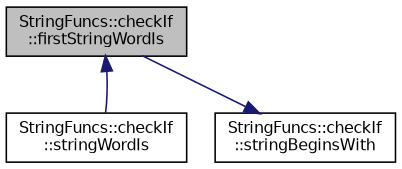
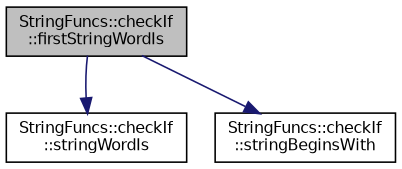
edge "StringFuncs::checkIf ::stringWordIs" -> "StringFuncs::checkIf ::firstStringWordIs": reversed
